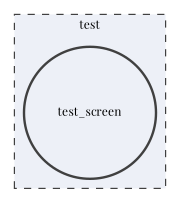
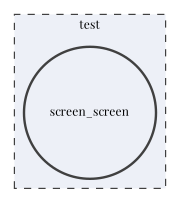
node "test_screen": label "test_screen" -> "screen_screen"
